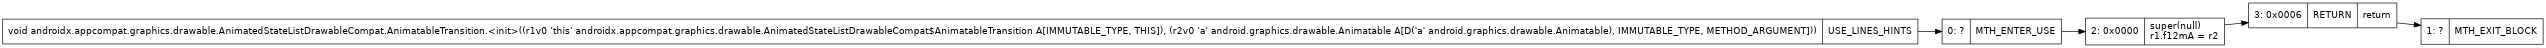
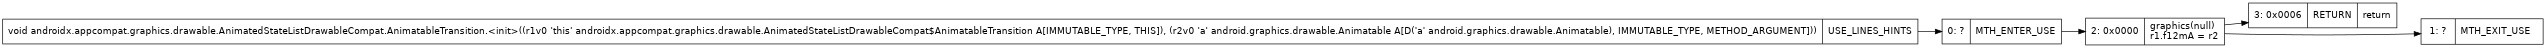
edge "3: 0x0006" -> "1: ?": now "2: 0x0000" -> "1: ?"
node "2: 0x0000": text "super(null)" -> "graphics(null)"
node "1: ?": text "MTH_EXIT_BLOCK" -> "MTH_EXIT_USE"
